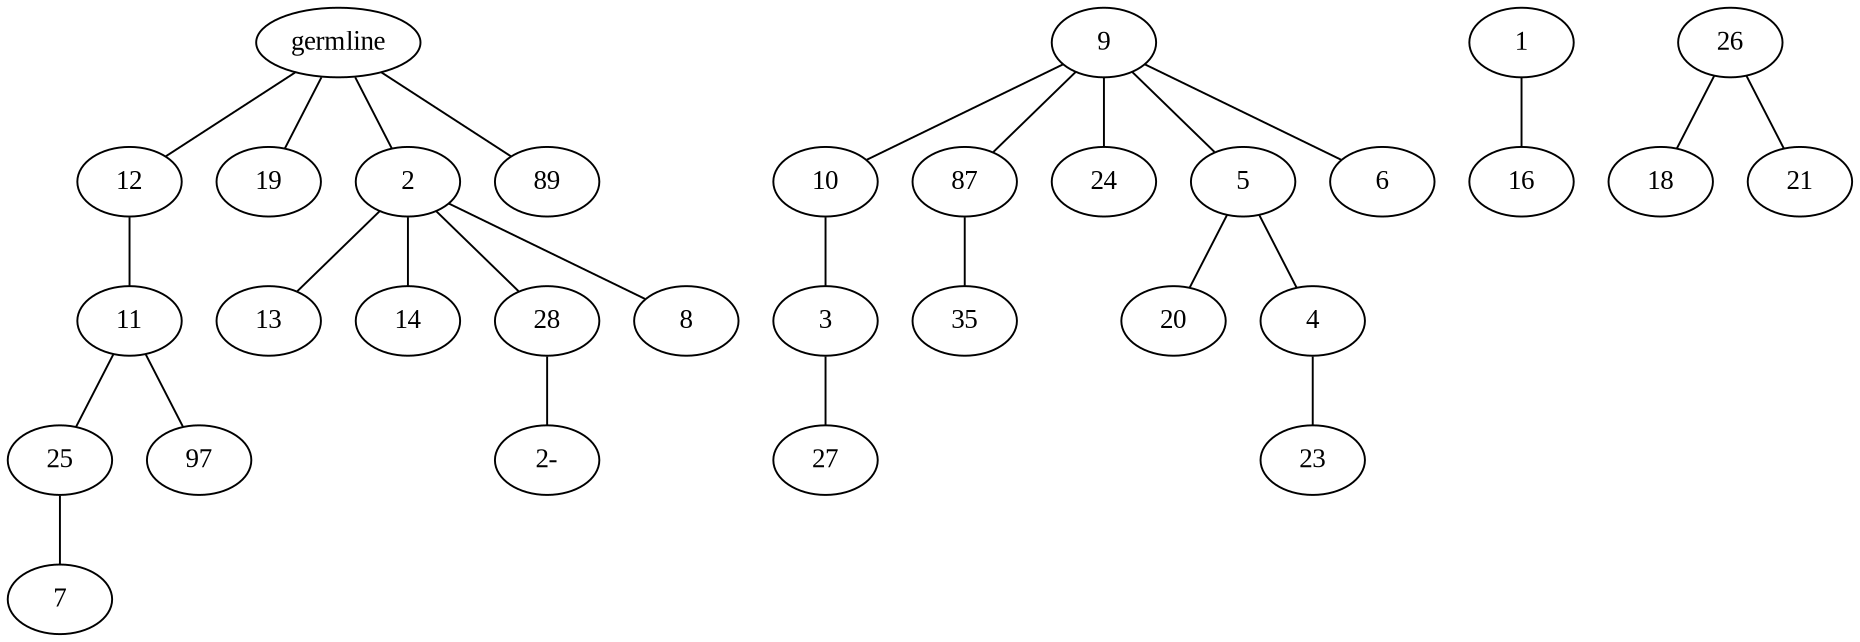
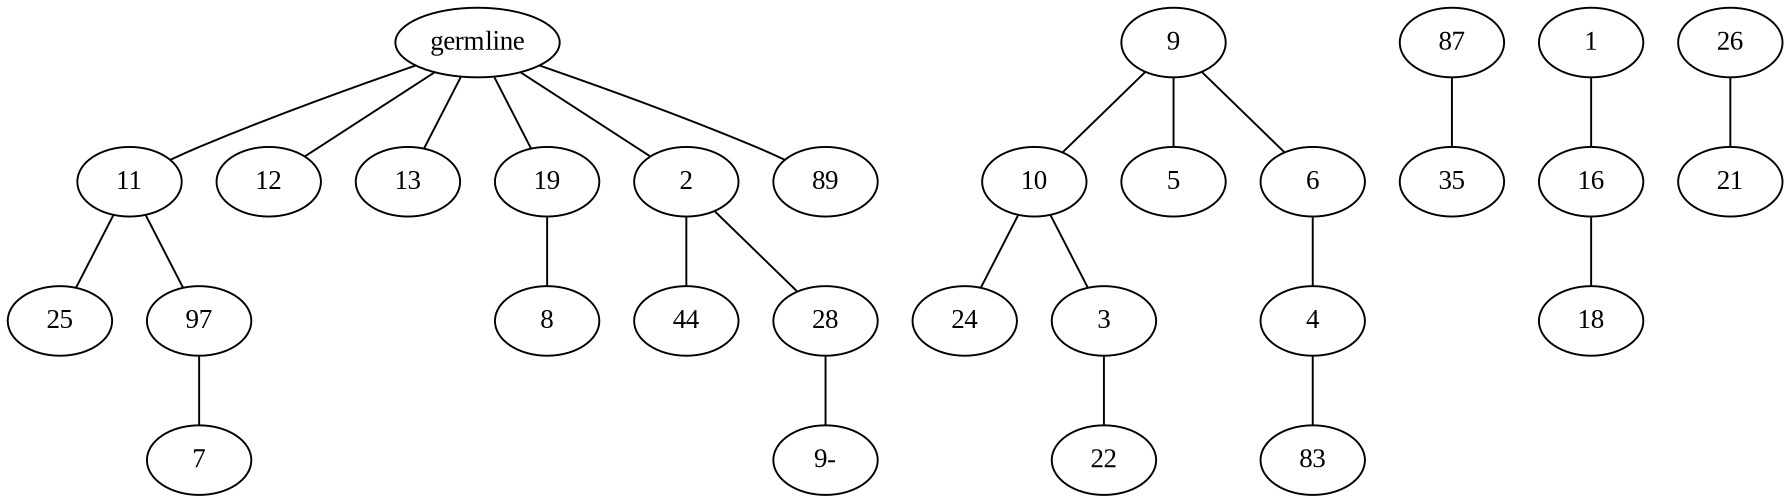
edge "9" -- "87": removed
edge "9" -- "24": now "10" -- "24"
edge "26" -- "18": now "16" -- "18"
edge "2" -- "13": now "germline" -- "13"
edge "2" -- "8": now "19" -- "8"
edge "5" -- "4": now "6" -- "4"
edge "12" -- "11": now "germline" -- "11"
node "14": label "14" -> "44"
node "20": removed
node "2-": label "2-" -> "9-"
node "27": label "27" -> "22"
node "23": label "23" -> "83"
edge "25" -- "7": now "97" -- "7"
